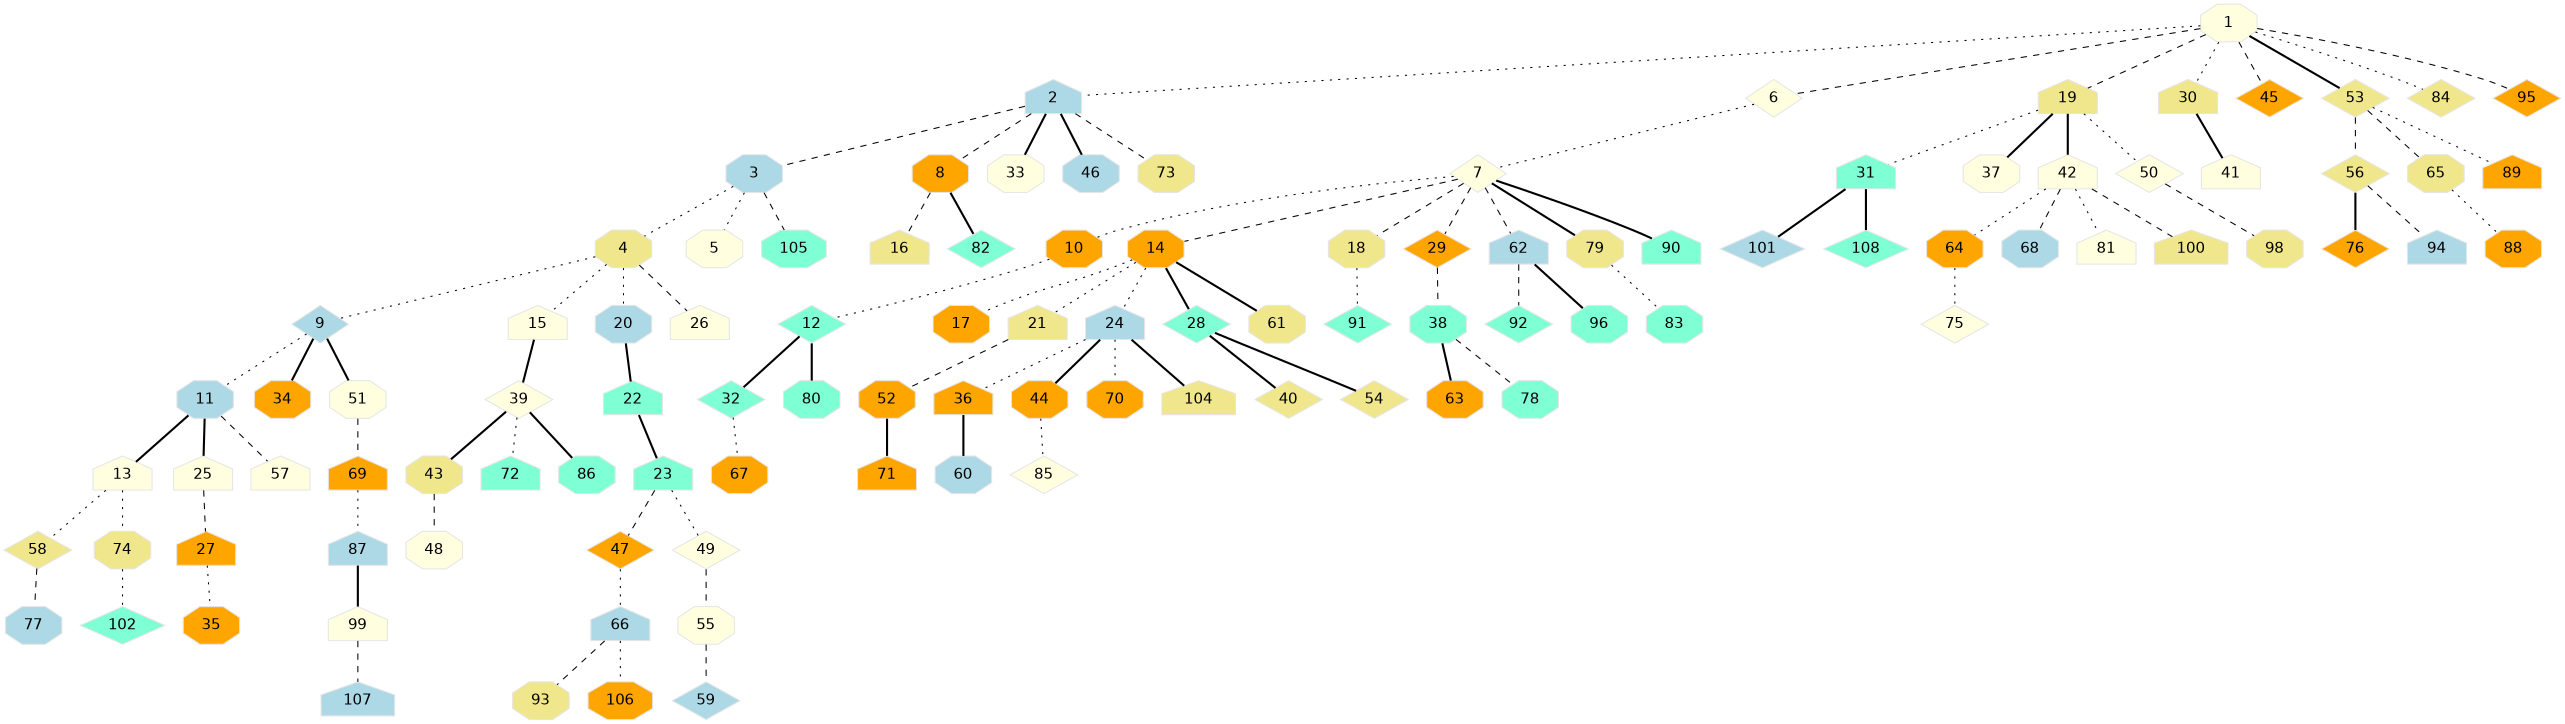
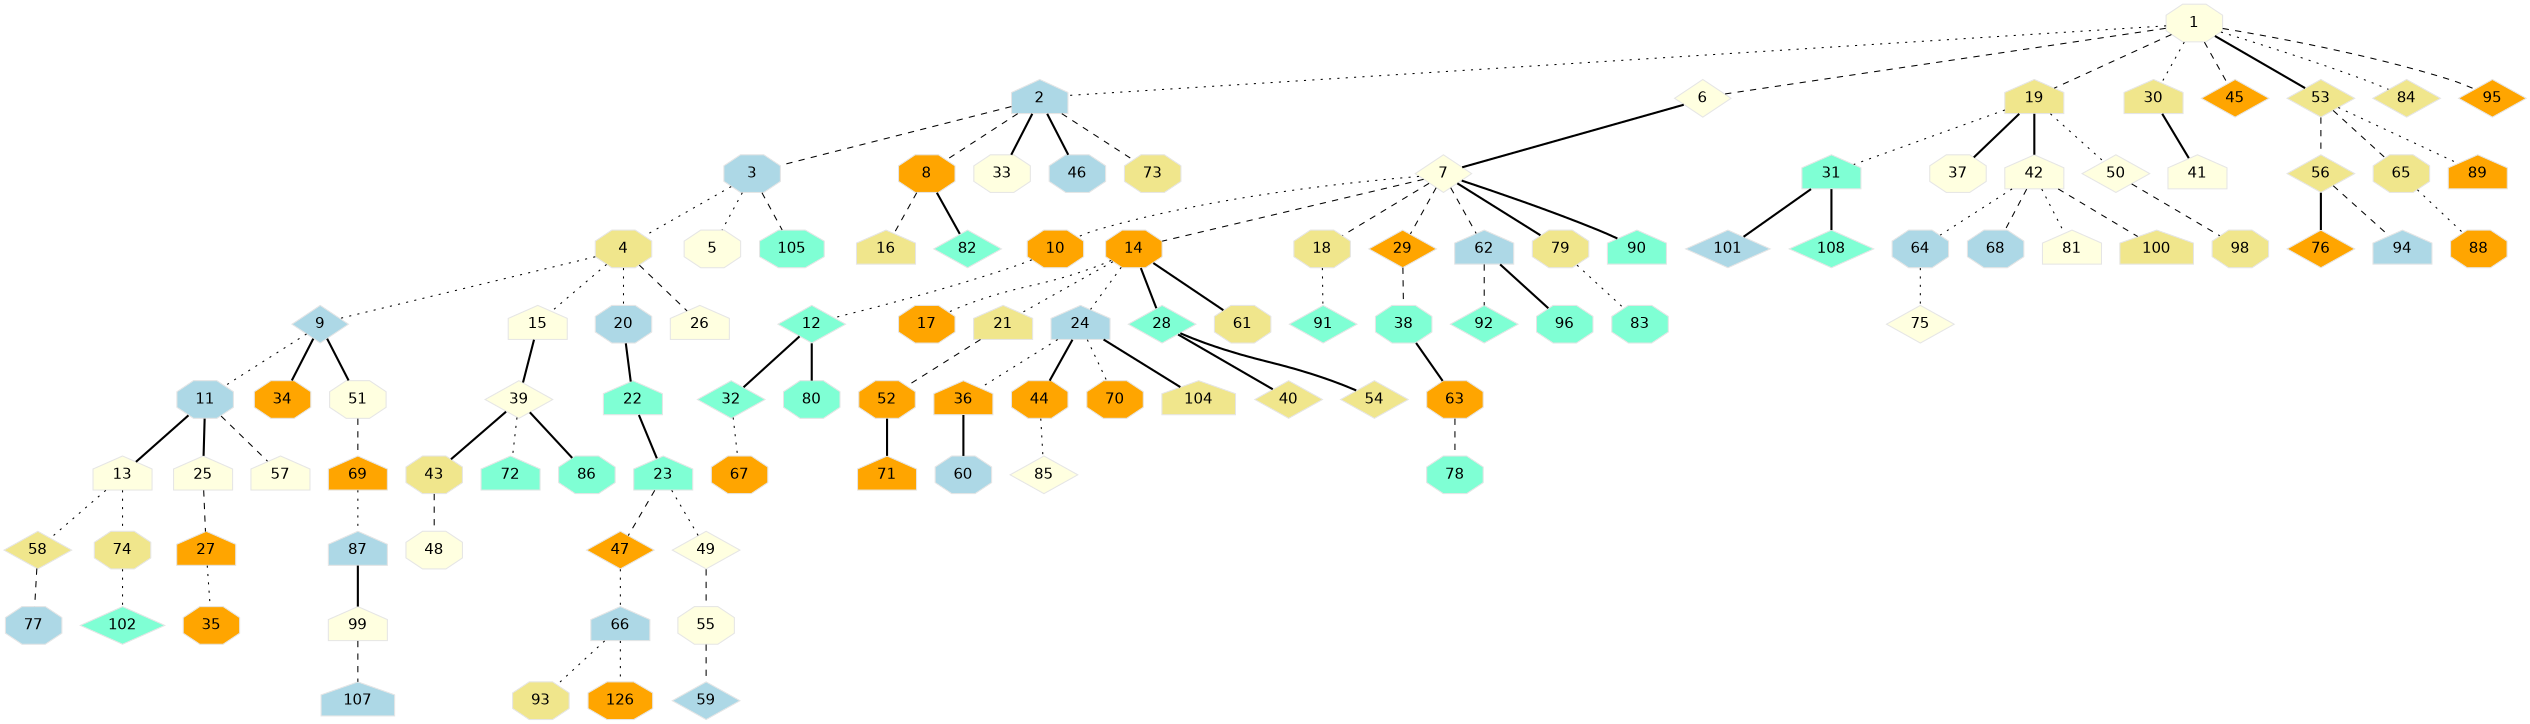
edge "6" -- "7": style dotted -> bold
node "64": fillcolor orange -> lightblue
edge "38" -- "78": now "63" -- "78"
edge "66" -- "93": style dashed -> dotted
node "106": label "106" -> "126"
